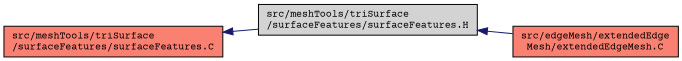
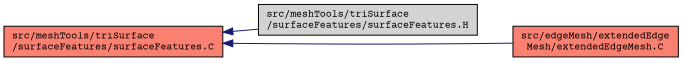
edge "src/edgeMesh/extendedEdge Mesh/extendedEdgeMesh.C" -> "src/meshTools/triSurface /surfaceFeatures/surfaceFeatures.H": now "src/edgeMesh/extendedEdge Mesh/extendedEdgeMesh.C" -> "src/meshTools/triSurface /surfaceFeatures/surfaceFeatures.C"
